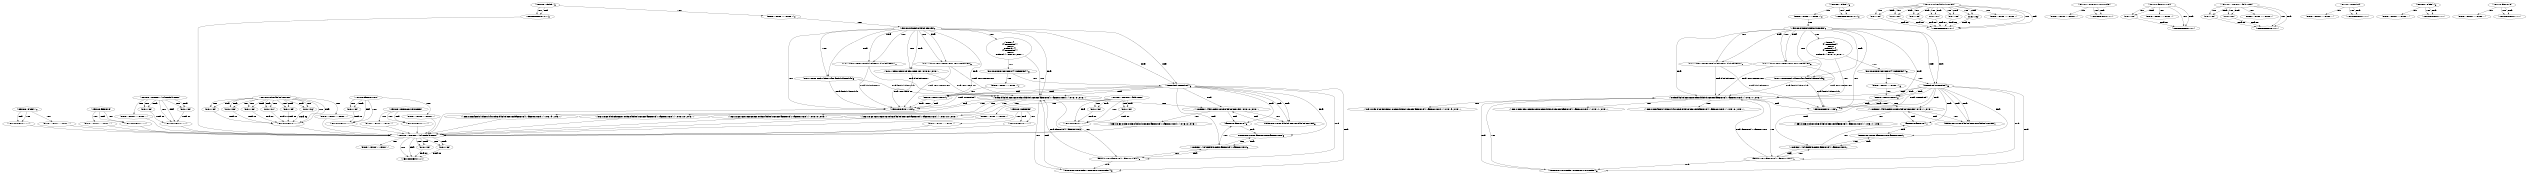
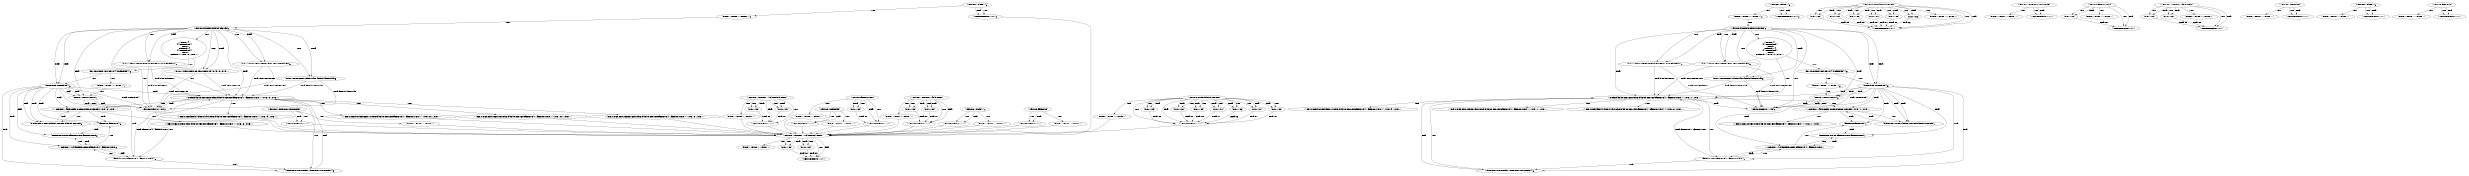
node "(PARAM,p7)": added
